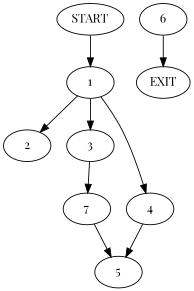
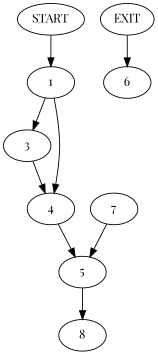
edge "6" -> "EXIT": reversed
node "2": removed
edge "3" -> "7": now "3" -> "4"
node "8": added
